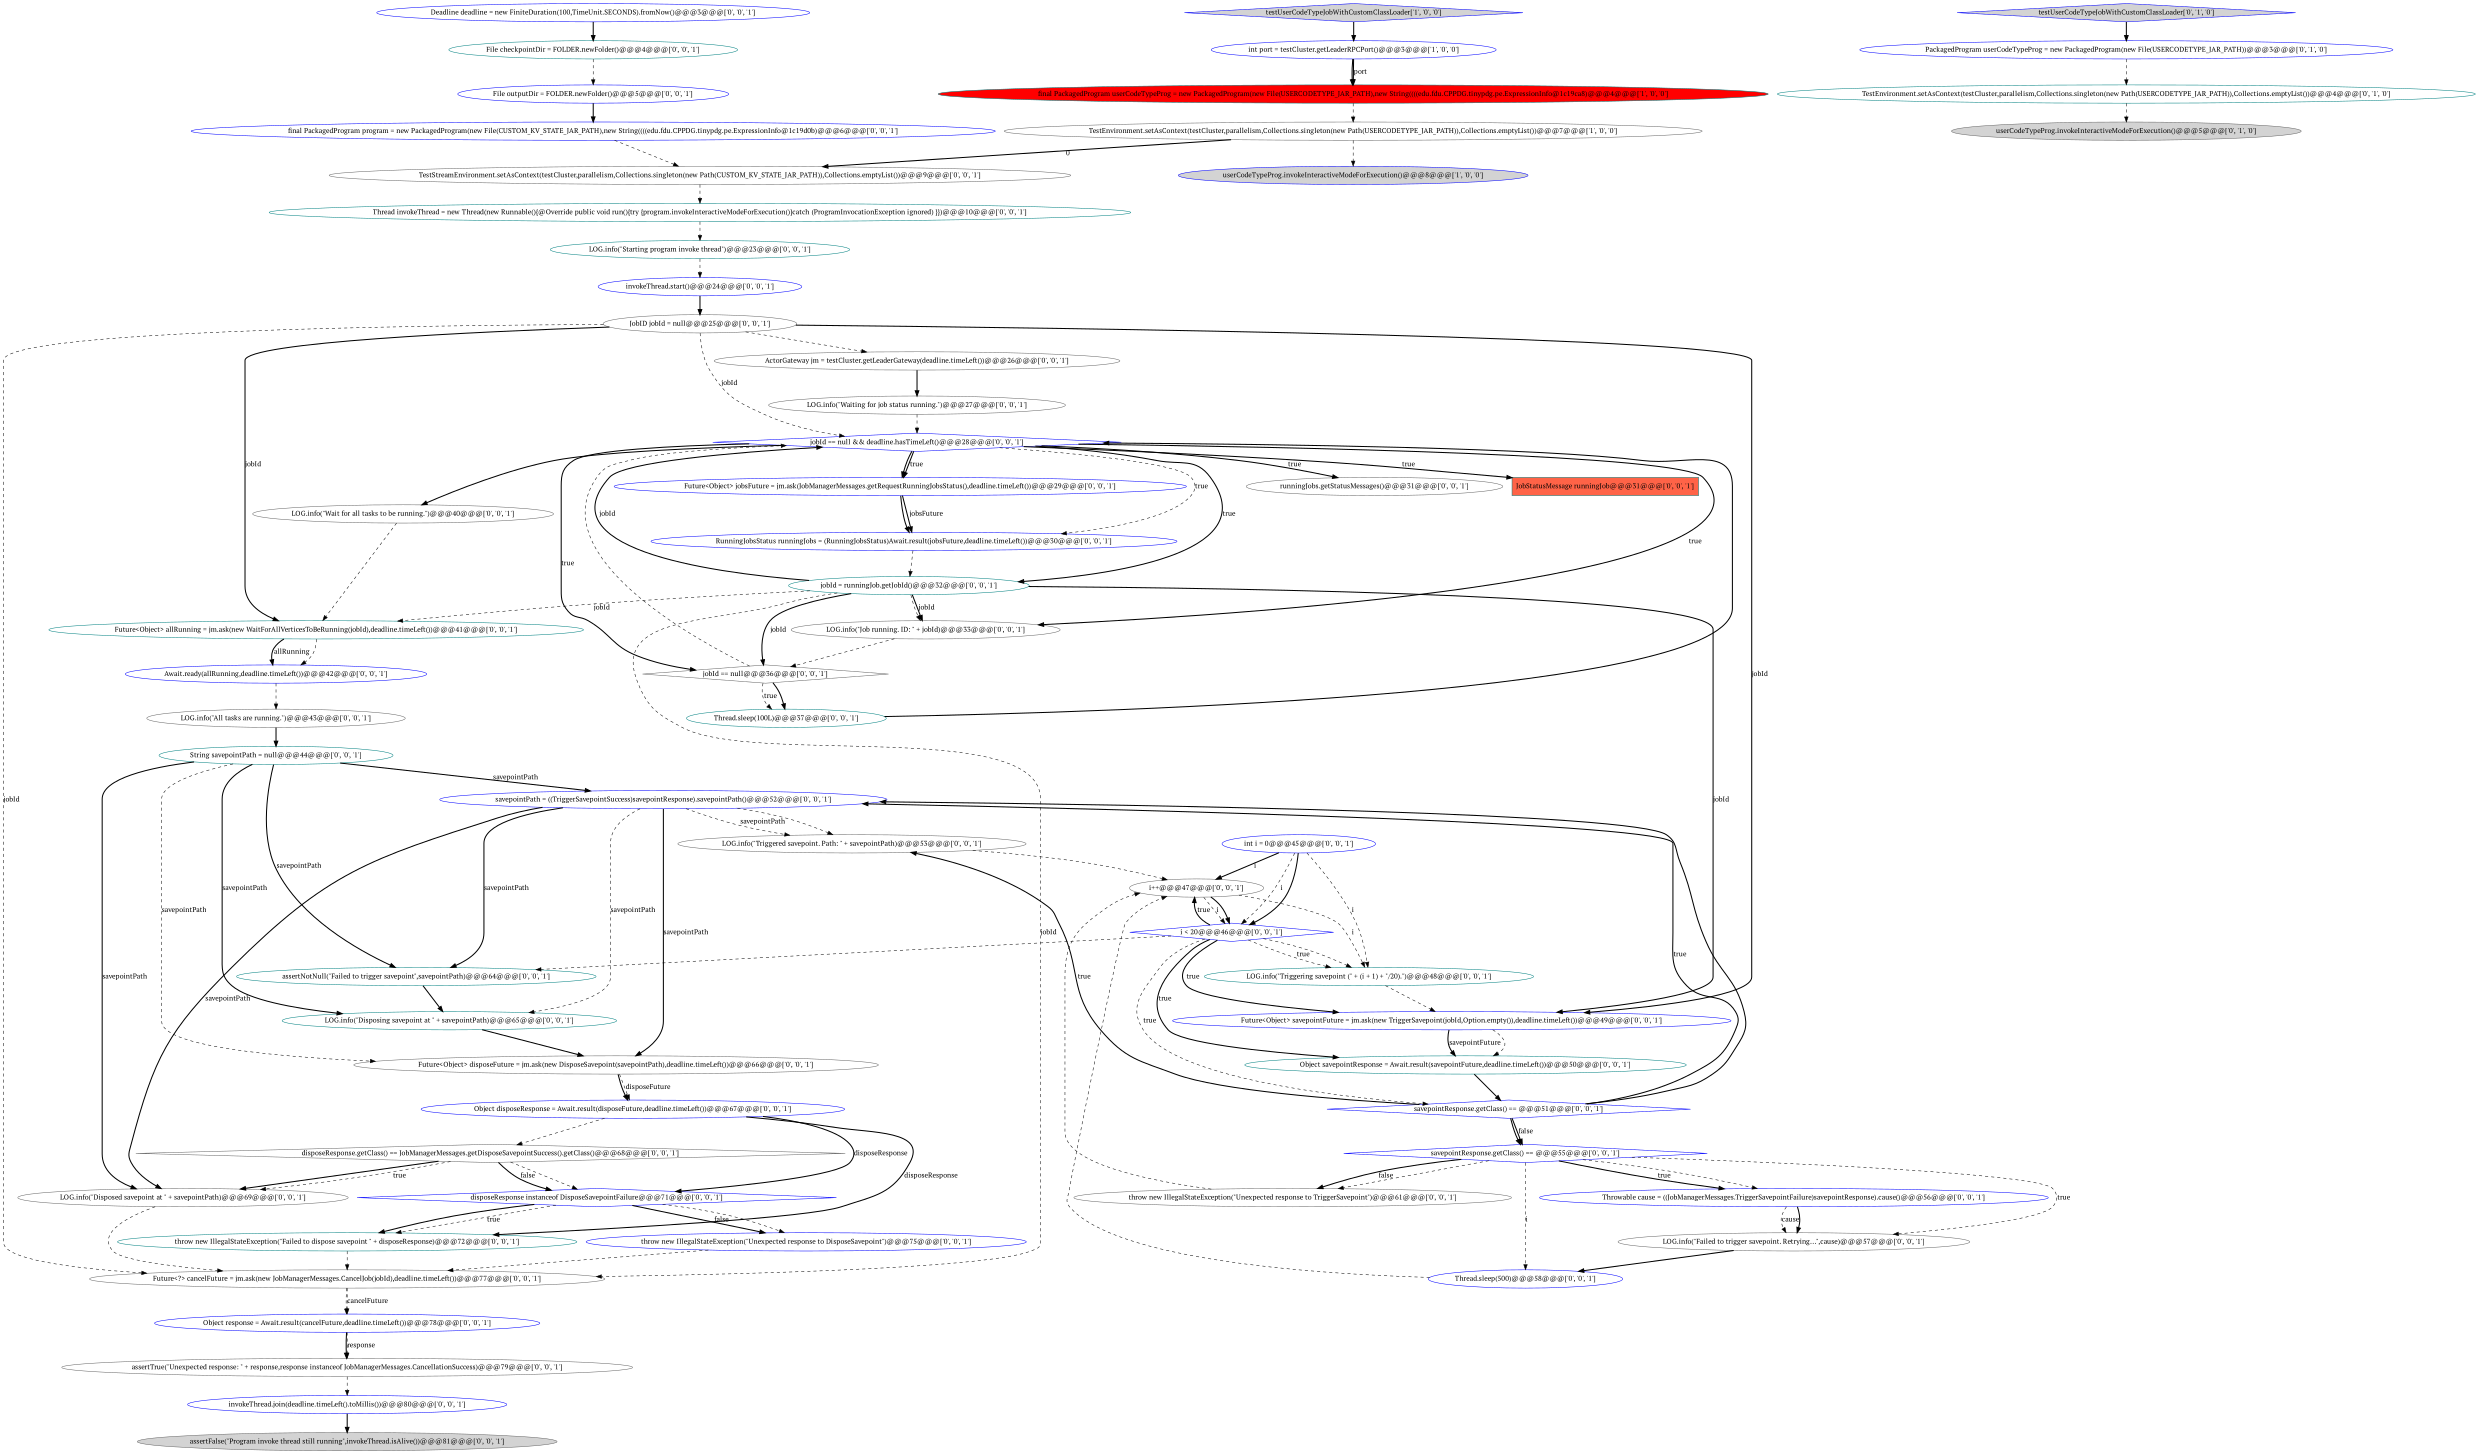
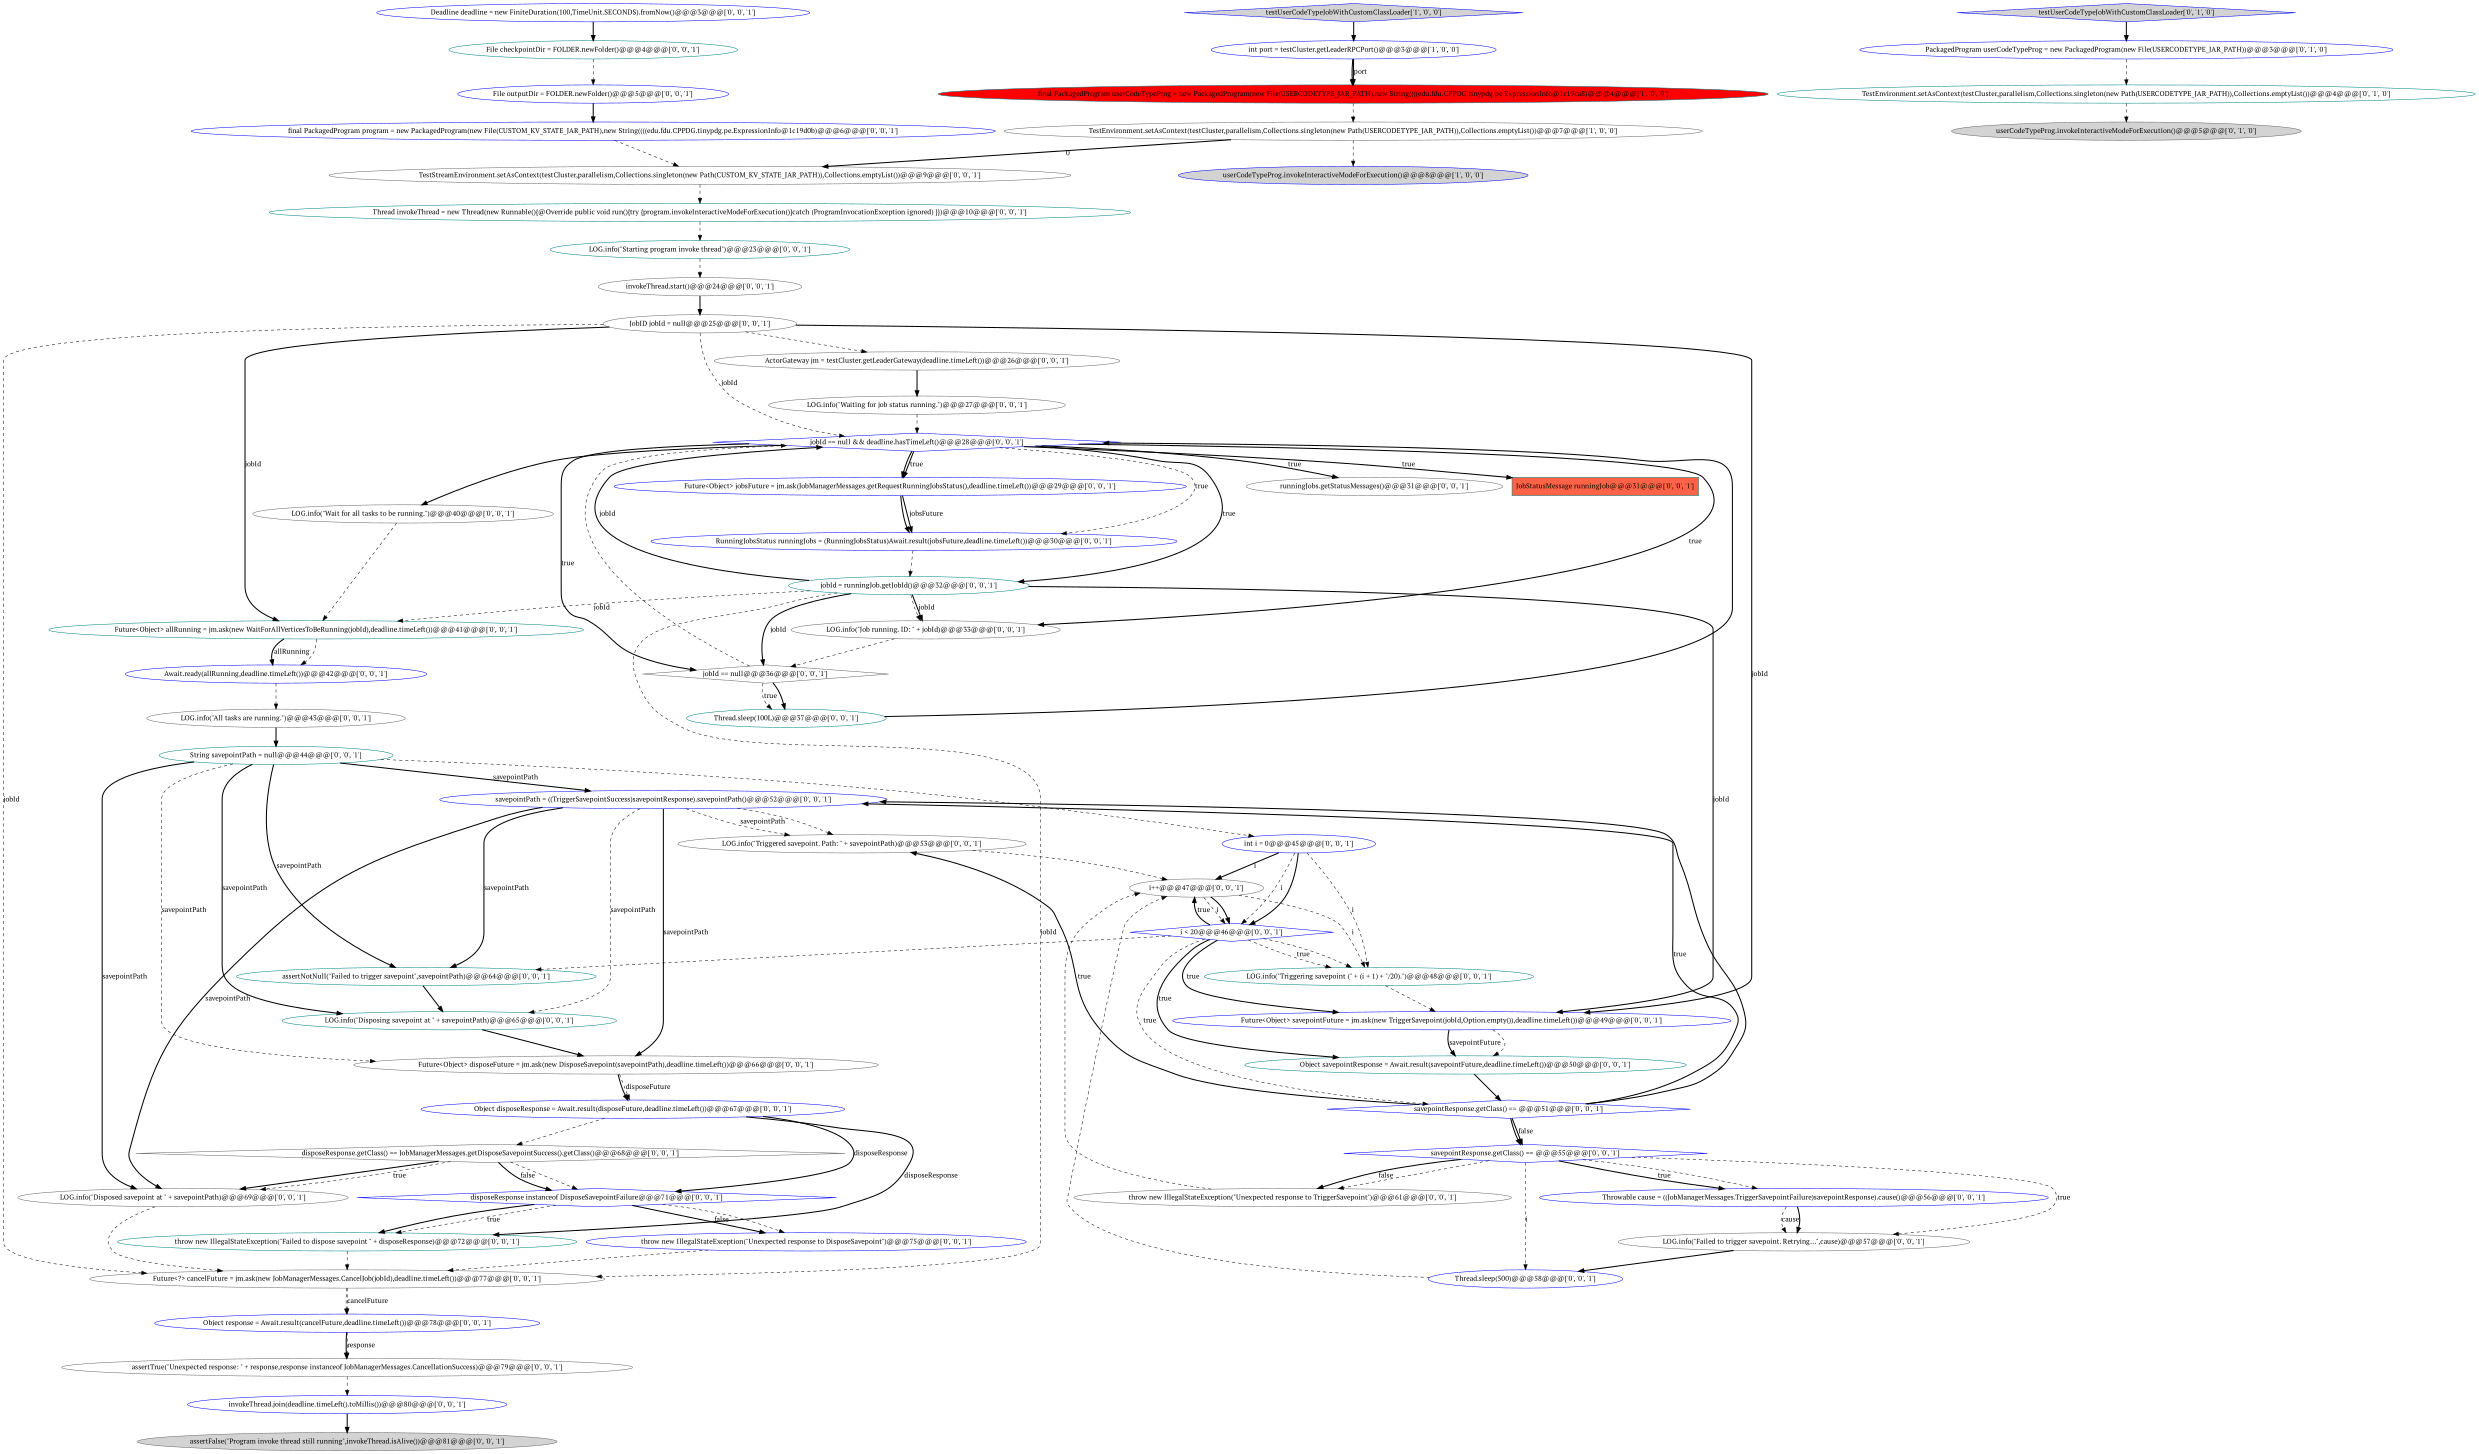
node "invokeThread.start()@@@24@@@['0', '0', '1']": color blue -> gray40
edge "String savepointPath = null@@@44@@@['0', '0', '1']" -> "int i = 0@@@45@@@['0', '0', '1']": added
